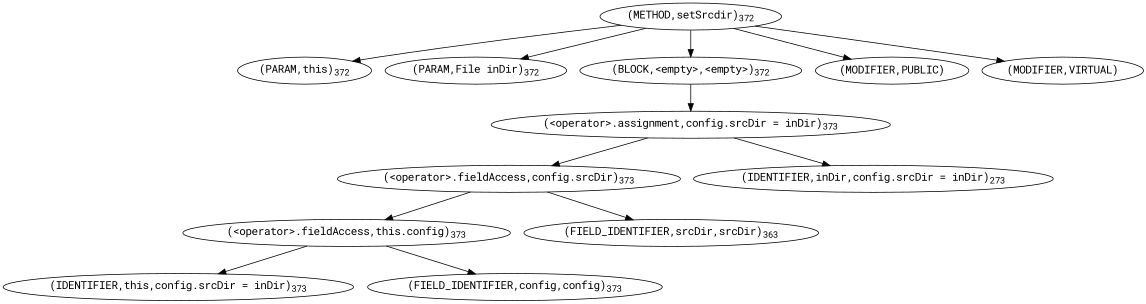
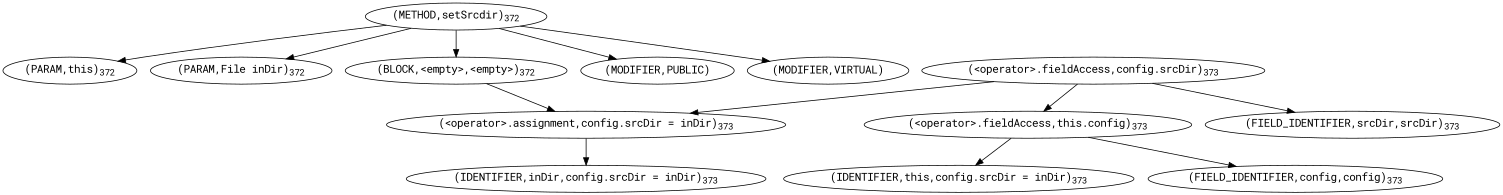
edge "(<operator>.assignment,config.srcDir = inDir)" -> "(<operator>.fieldAccess,config.srcDir)": reversed
node "(IDENTIFIER,inDir,config.srcDir = inDir)": text "273" -> "373"
node "(FIELD_IDENTIFIER,srcDir,srcDir)": text "363" -> "373"
